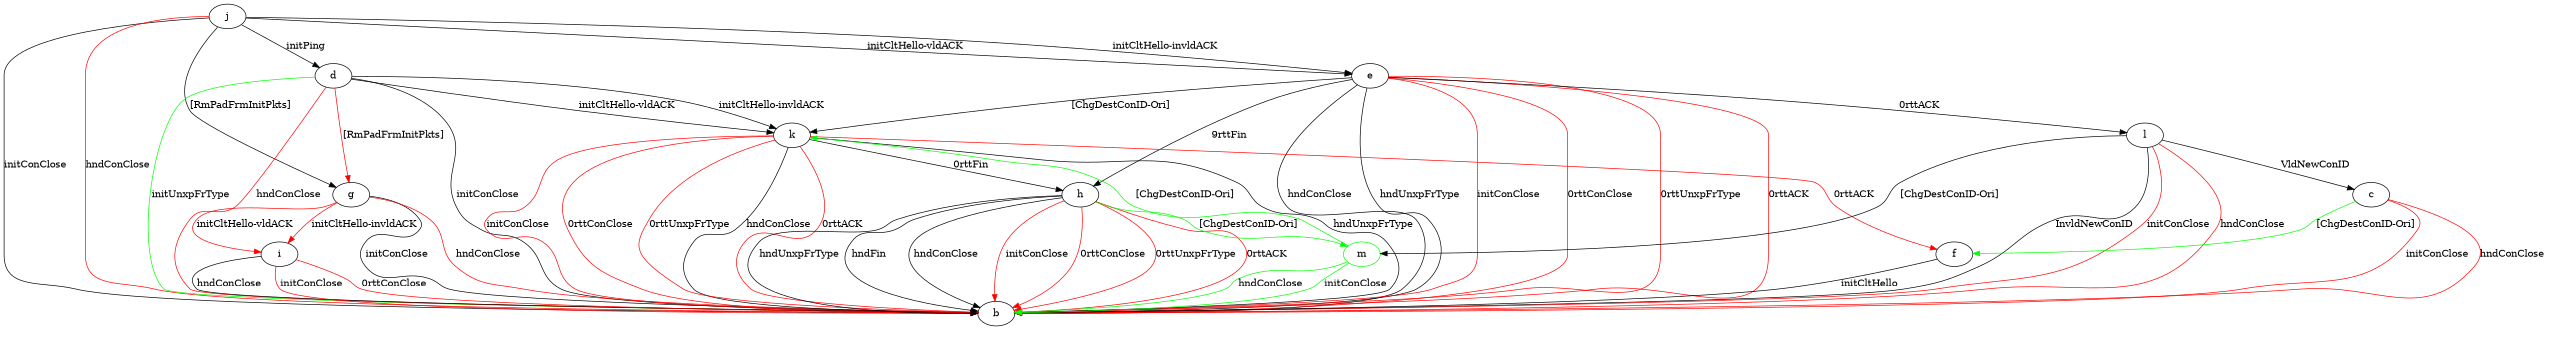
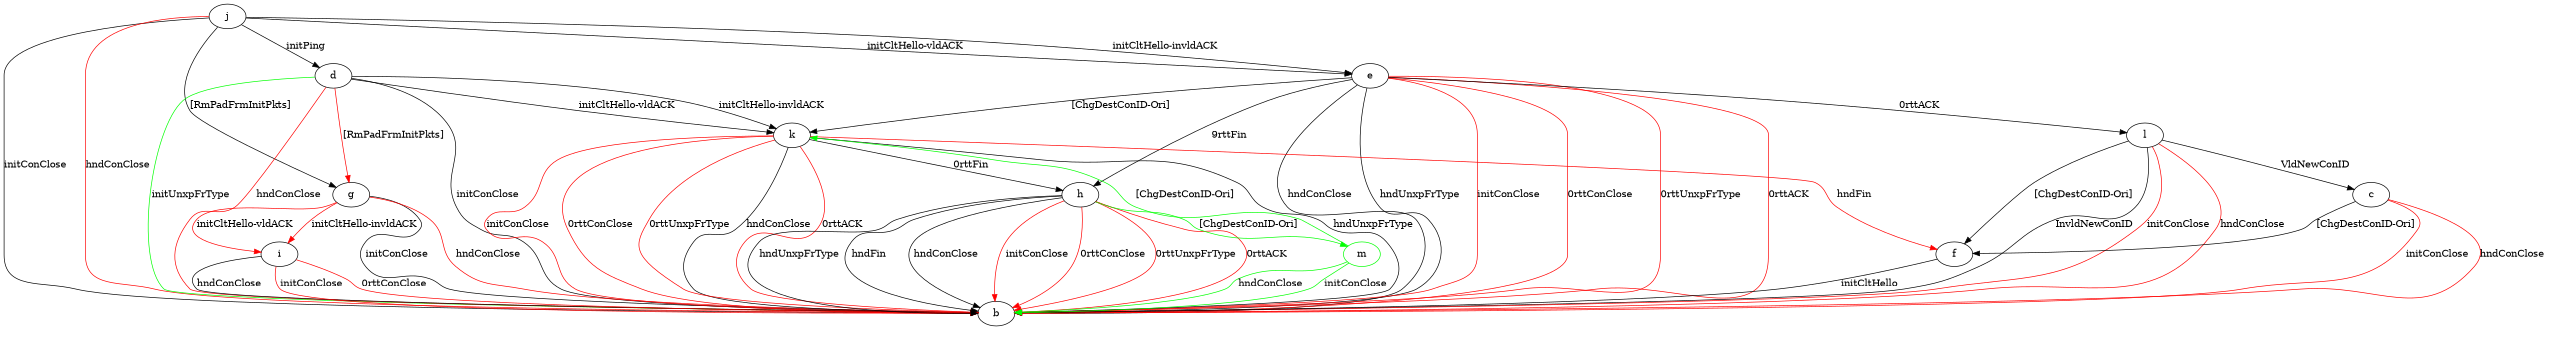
edge "k" -> "f": label "0rttACK " -> "hndFin "
edge "l" -> "m": now "l" -> "f"
edge "c" -> "f": color green -> black
